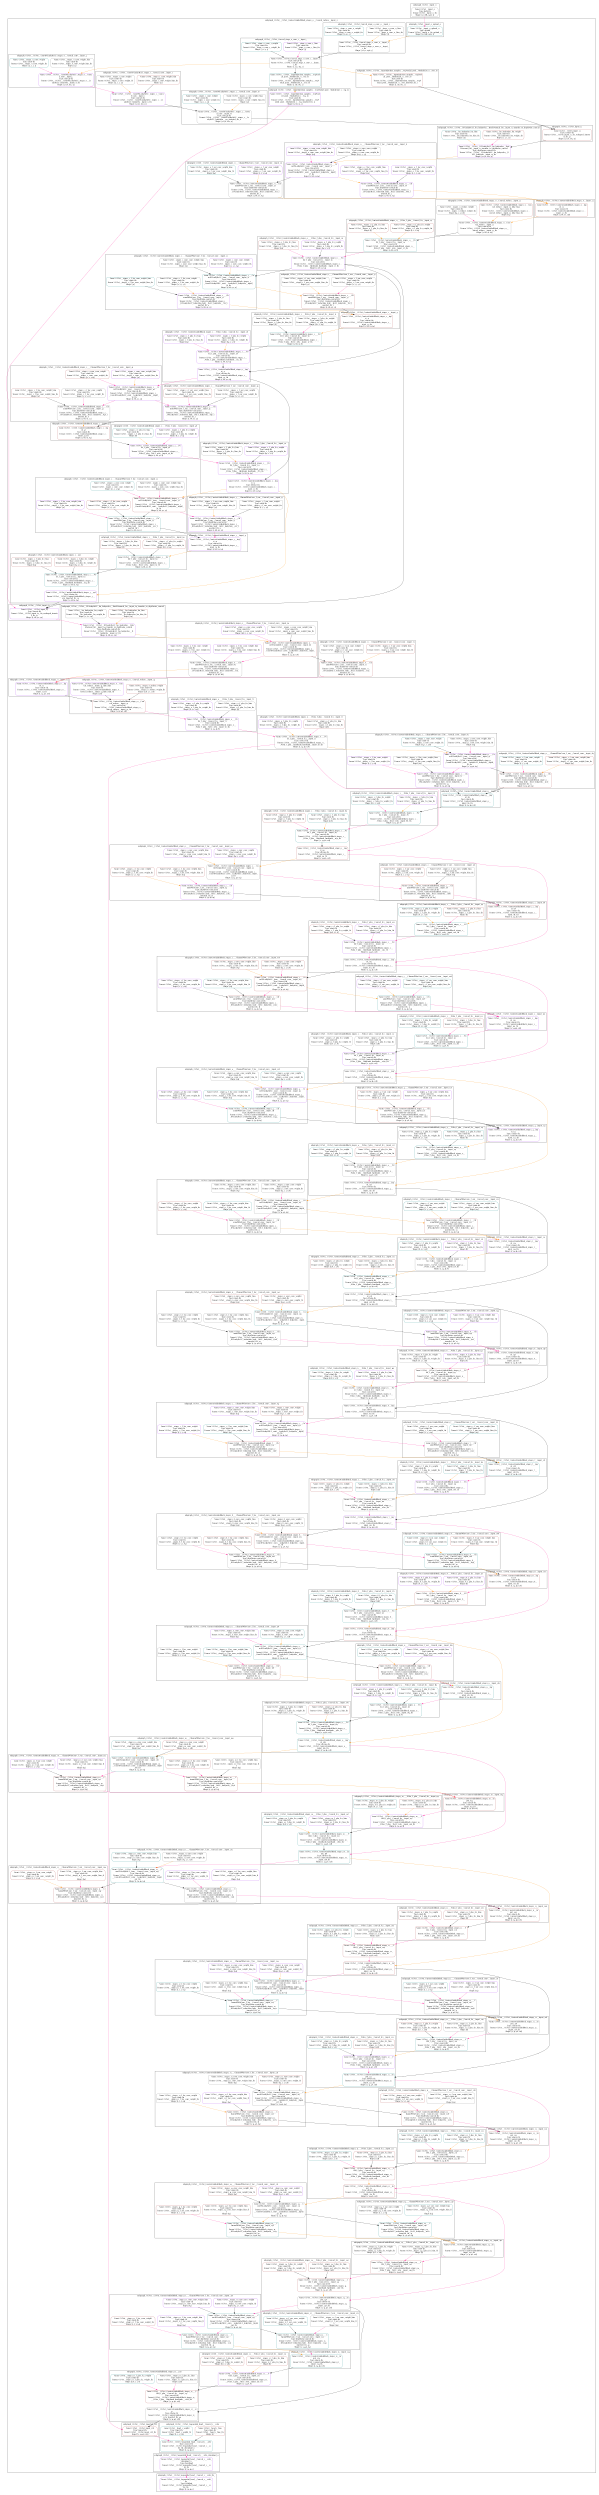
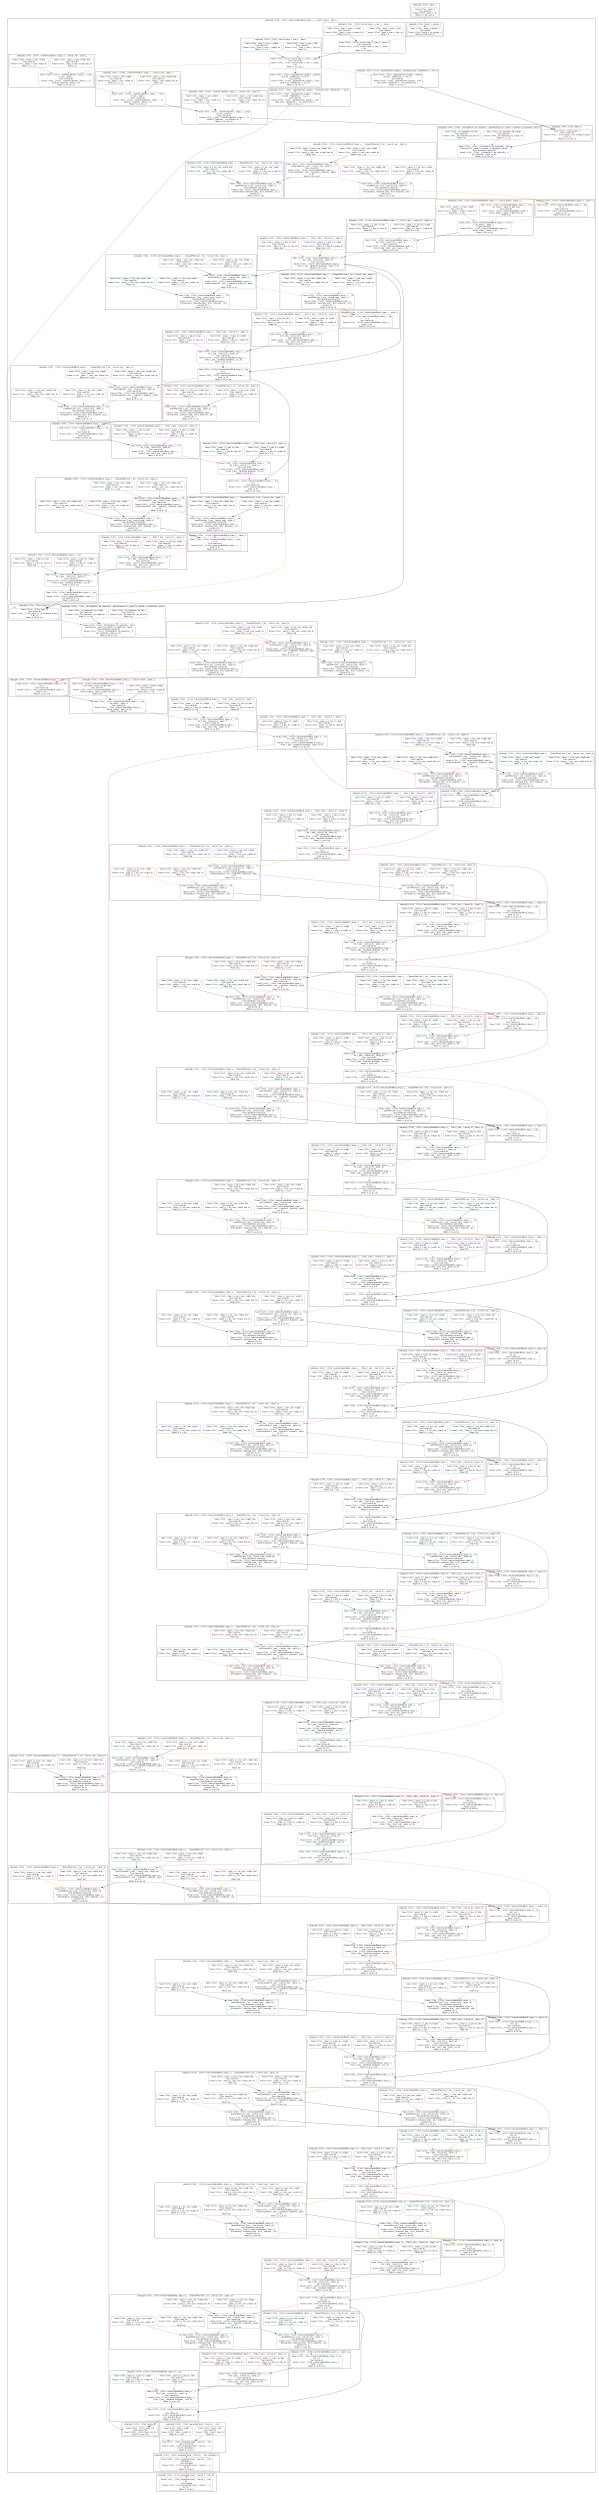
cluster "subgraph_CGNet__CGNet_inserted_258": label "subgraph_CGNet__CGNet_inserted_258" -> "subgraph_CGNet__CGNet_input_258"
